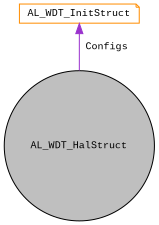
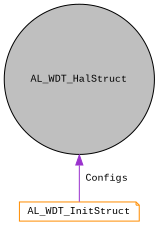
edge "AL_WDT_HalStruct" -> "AL_WDT_InitStruct": reversed
